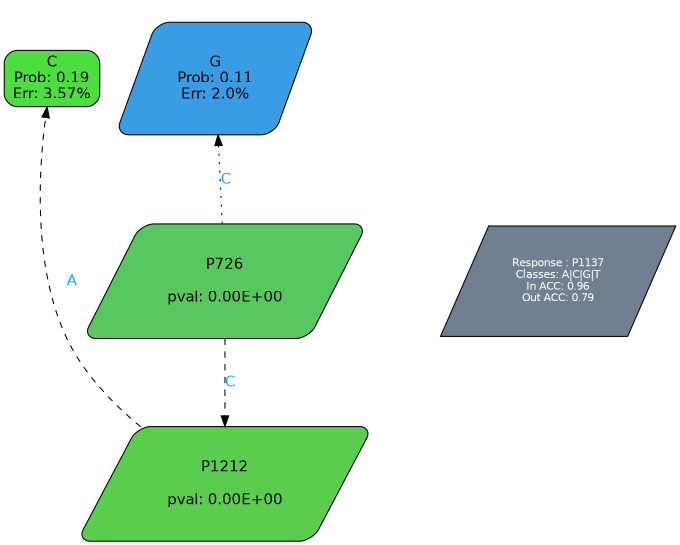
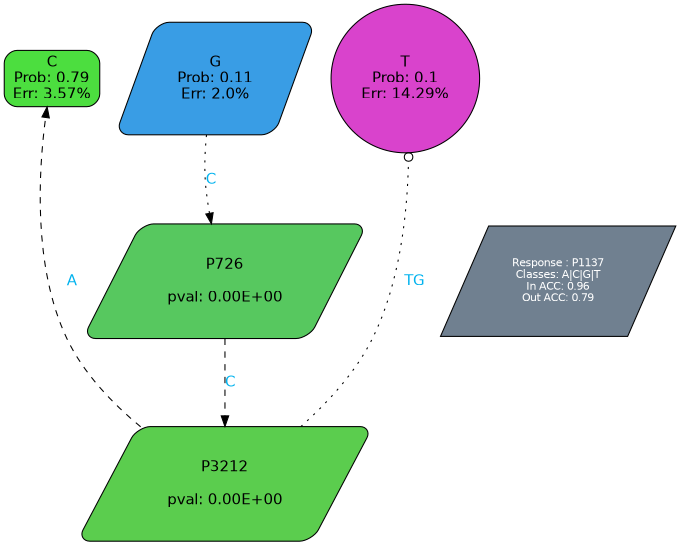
node "C Prob: 0.19 Err: 3.57%": label "C Prob: 0.19 Err: 3.57%" -> "C Prob: 0.79 Err: 3.57%"
node "T Prob: 0.1 Err: 14.29%": added
edge "P726 pval: 0.00E+00" -> "G Prob: 0.11 Err: 2.0%": reversed
node "P1212 pval: 0.00E+00": label "P1212 pval: 0.00E+00" -> "P3212 pval: 0.00E+00"
